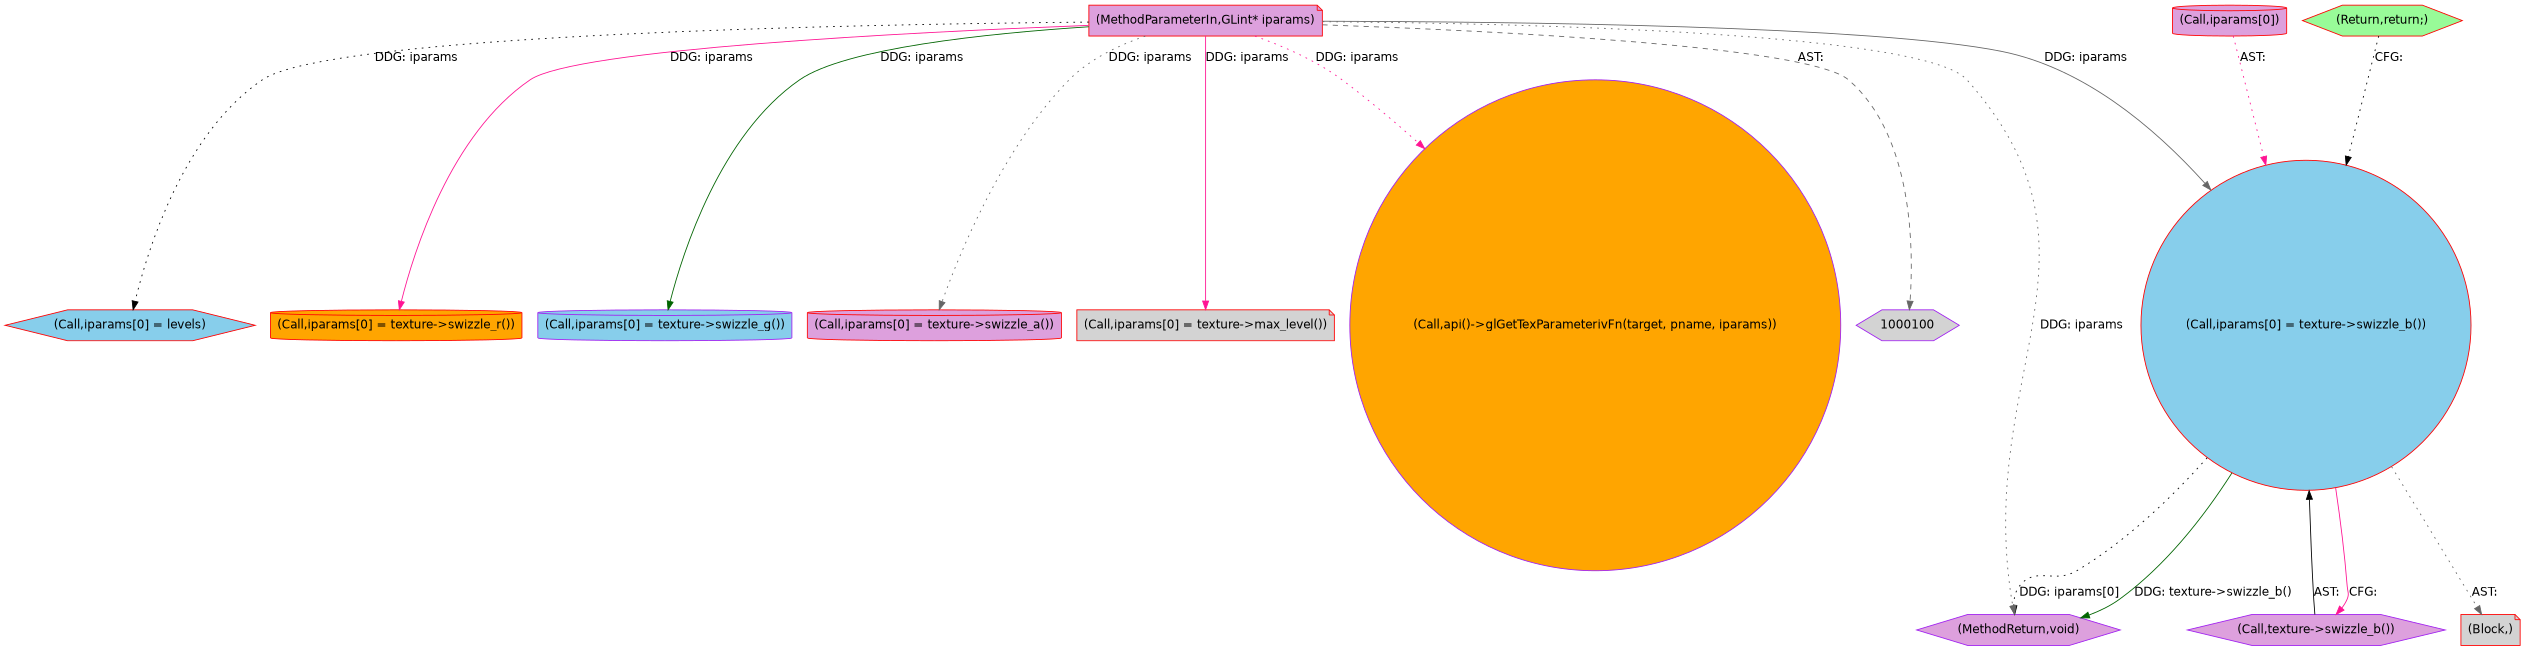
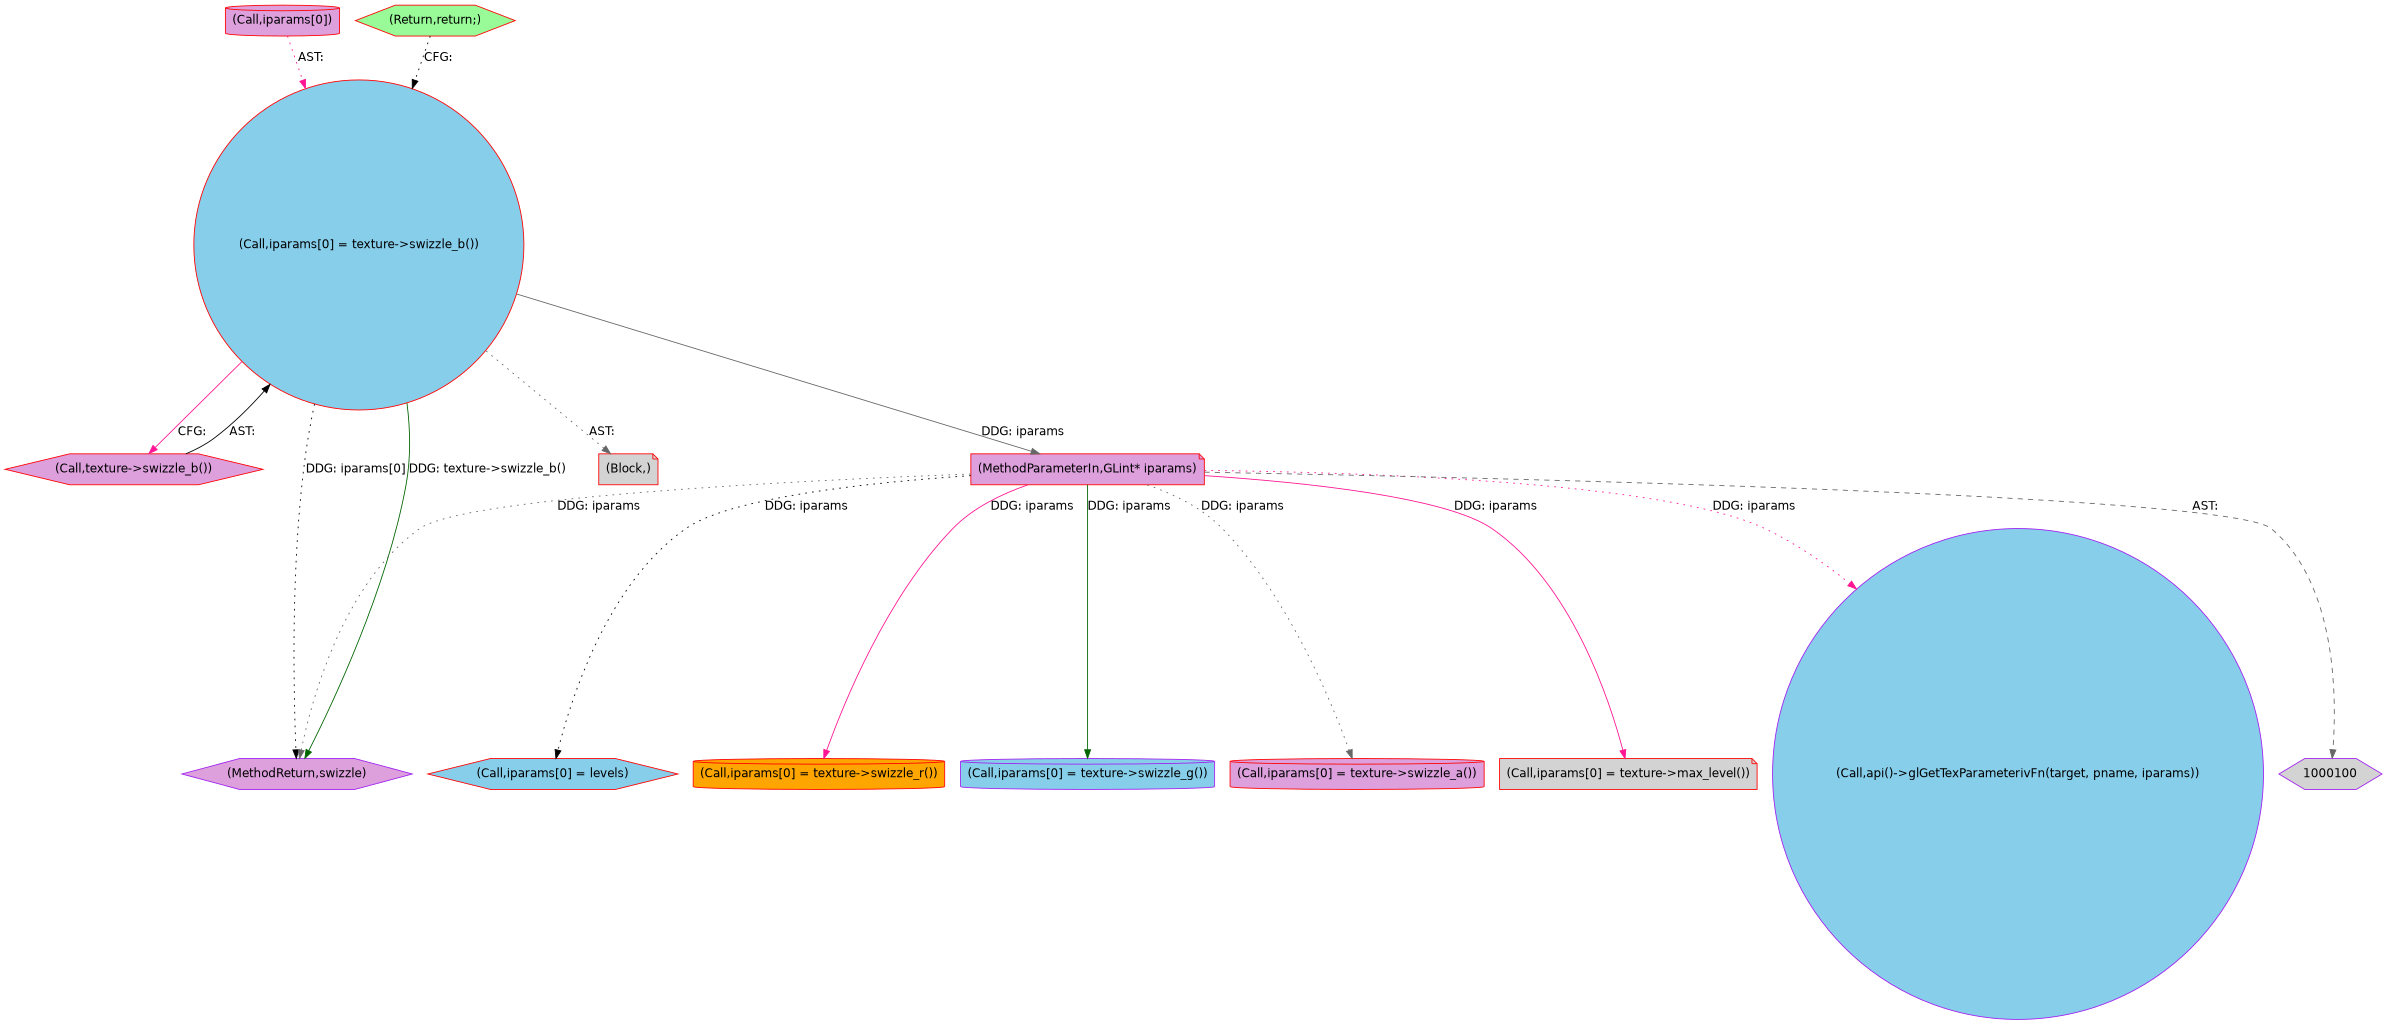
edge "(MethodParameterIn,GLint* iparams)" -> "(Call,iparams[0] = texture->swizzle_b())": reversed
node "(Call,api()->glGetTexParameterivFn(target, pname, iparams))": fillcolor orange -> skyblue
node "(MethodReturn,void)": label "(MethodReturn,void)" -> "(MethodReturn,swizzle)"
node "(Call,texture->swizzle_b())": color purple -> red
